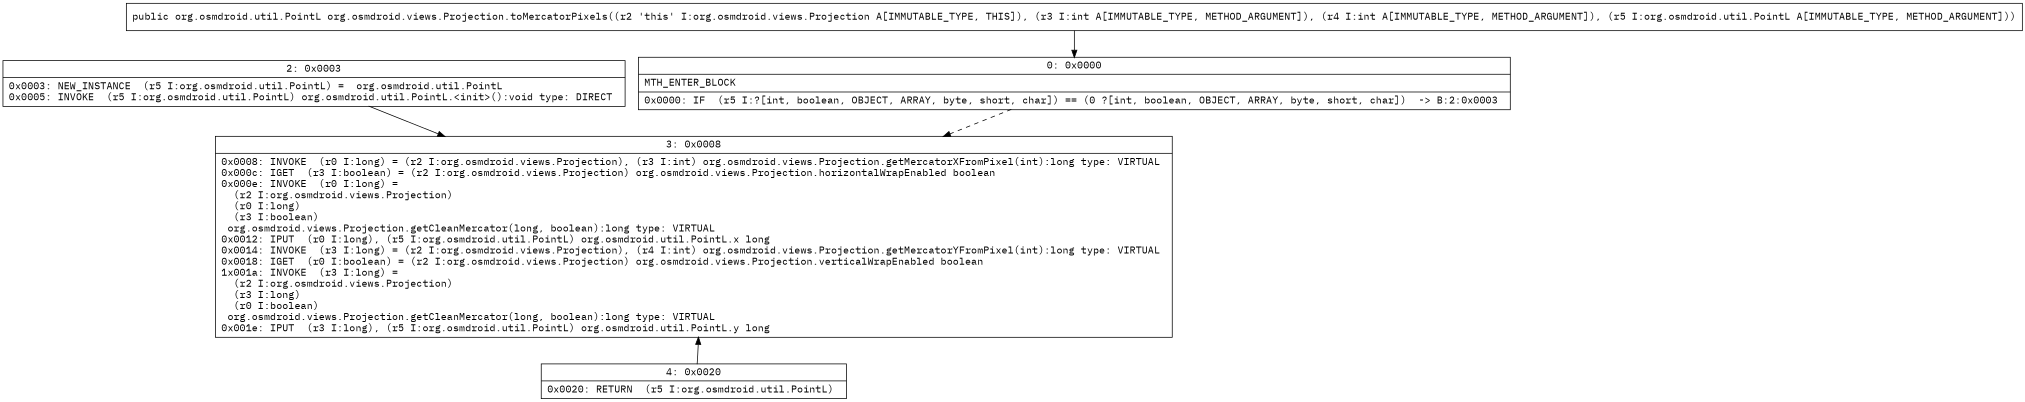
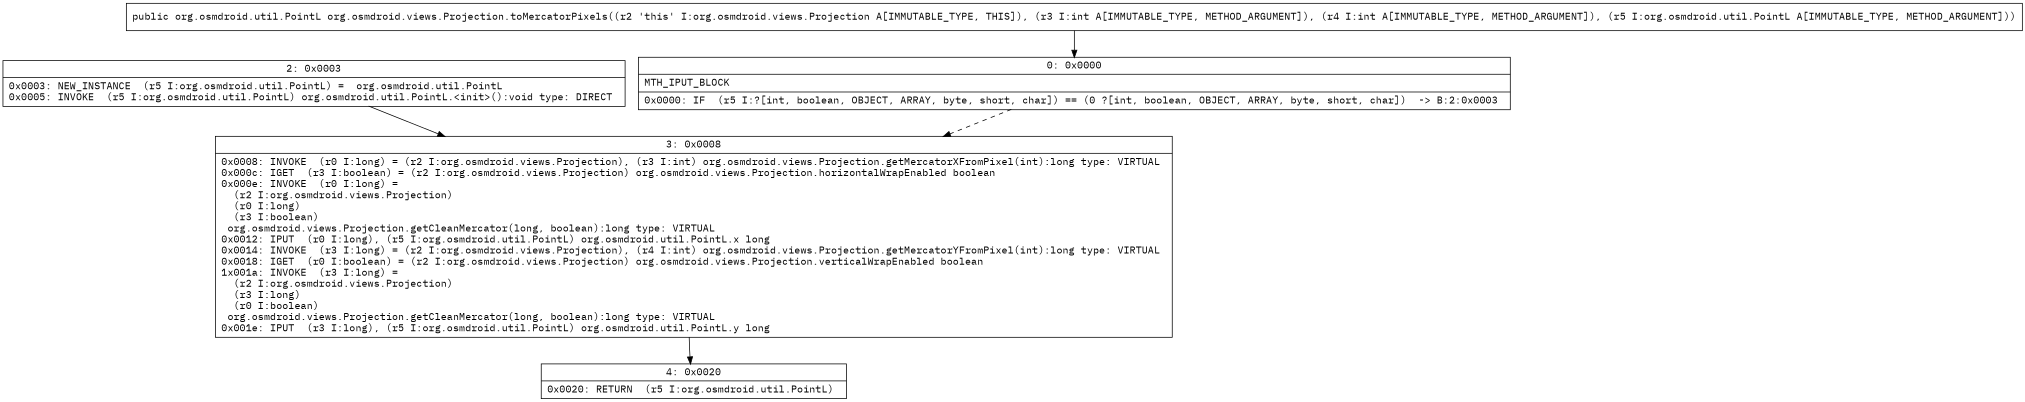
node "0: 0x0000": text "MTH_ENTER_BLOCK" -> "MTH_IPUT_BLOCK"
edge "4: 0x0020" -> "3: 0x0008": reversed
